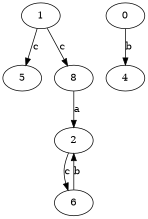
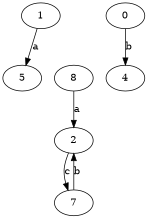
edge "1" -> "8": removed, label "c"
edge "1" -> "5": label "c" -> "a"
node "6": label "6" -> "7"
